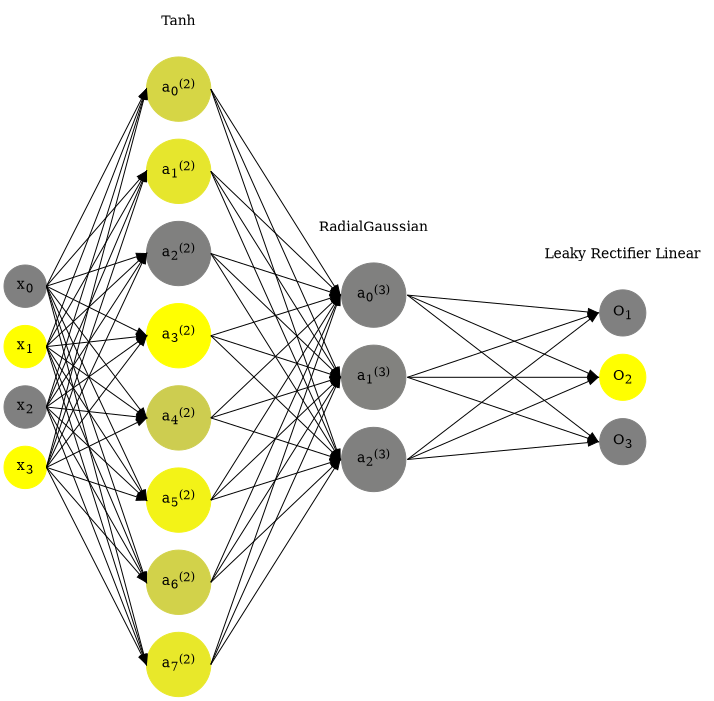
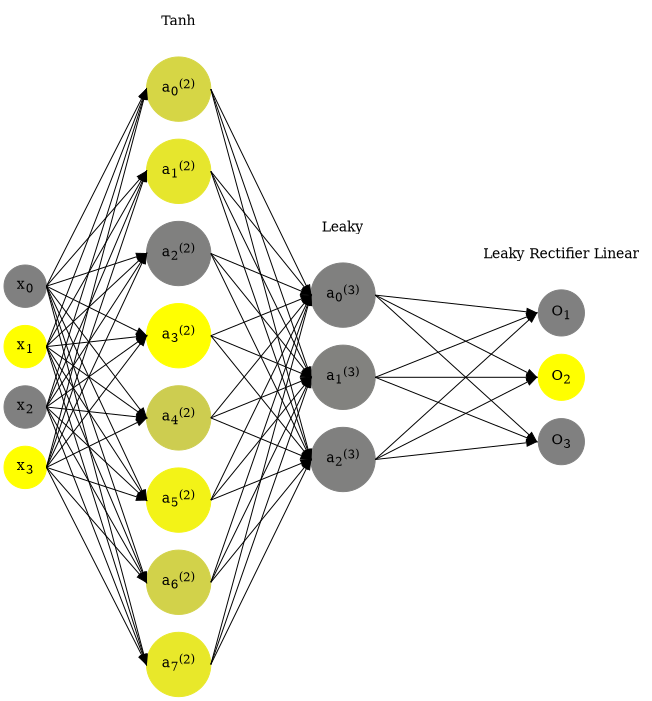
node "RadialGaussian": label "RadialGaussian" -> "Leaky"
